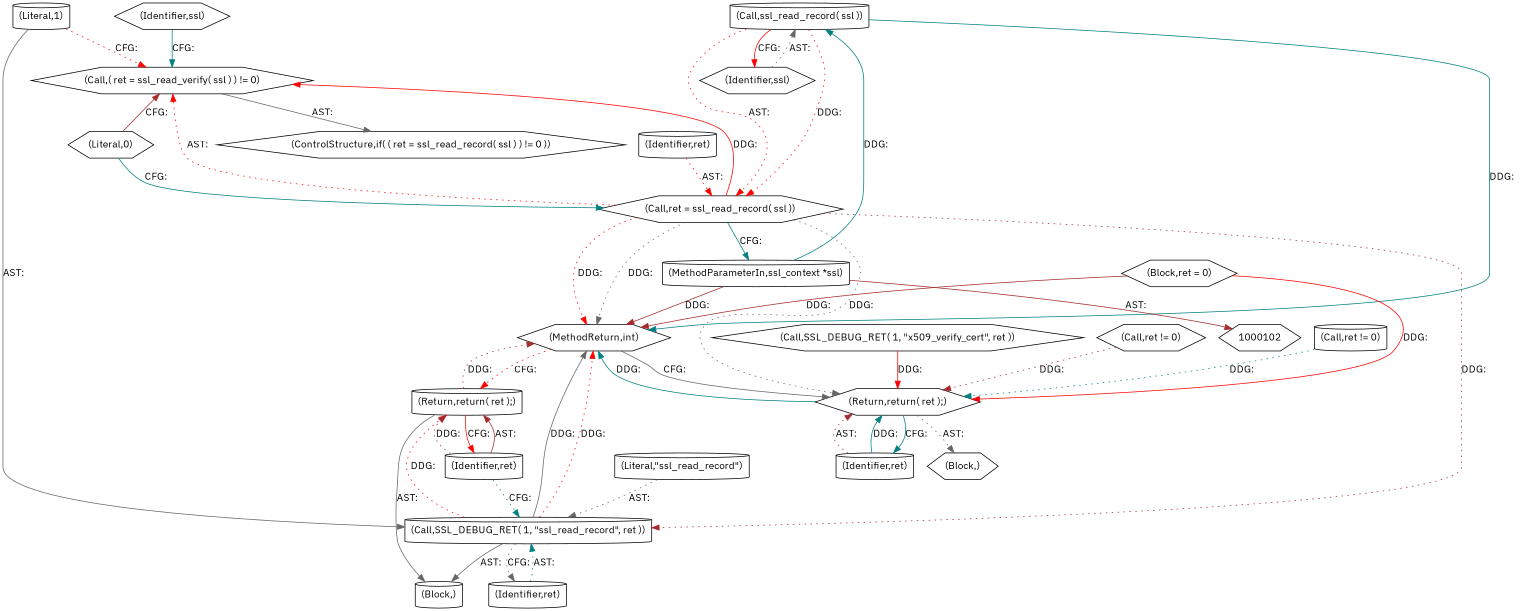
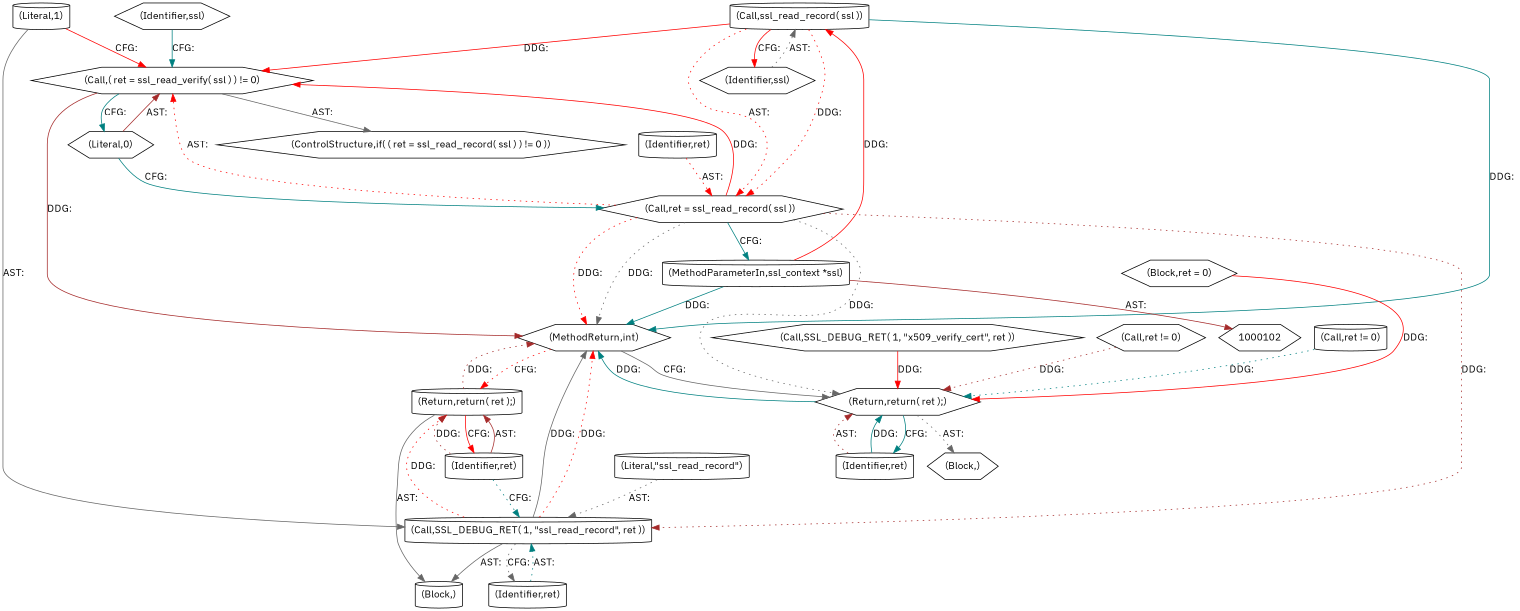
edge "(Literal,1)" -> "(Call,( ret = ssl_read_verify( ssl ) ) != 0)": style dotted -> solid
edge "(Call,ssl_read_record( ssl ))" -> "(Call,( ret = ssl_read_verify( ssl ) ) != 0)": added, label "DDG:"
edge "(Call,( ret = ssl_read_verify( ssl ) ) != 0)" -> "(Literal,0)": added, label "CFG:"
edge "(Literal,0)" -> "(Call,( ret = ssl_read_verify( ssl ) ) != 0)": label "CFG: " -> "AST: "
edge "(MethodParameterIn,ssl_context *ssl)" -> "(Call,ssl_read_record( ssl ))": color teal -> red
edge "(Block,ret = 0)" -> "(MethodReturn,int)": now "(Call,( ret = ssl_read_verify( ssl ) ) != 0)" -> "(MethodReturn,int)"
edge "(MethodParameterIn,ssl_context *ssl)" -> "(MethodReturn,int)": color brown -> teal
